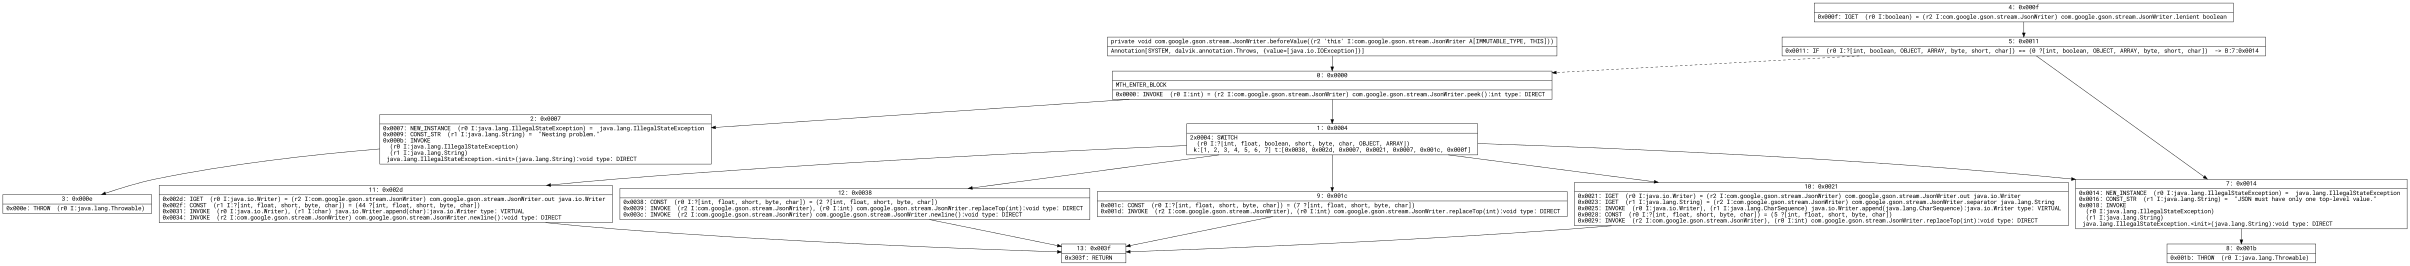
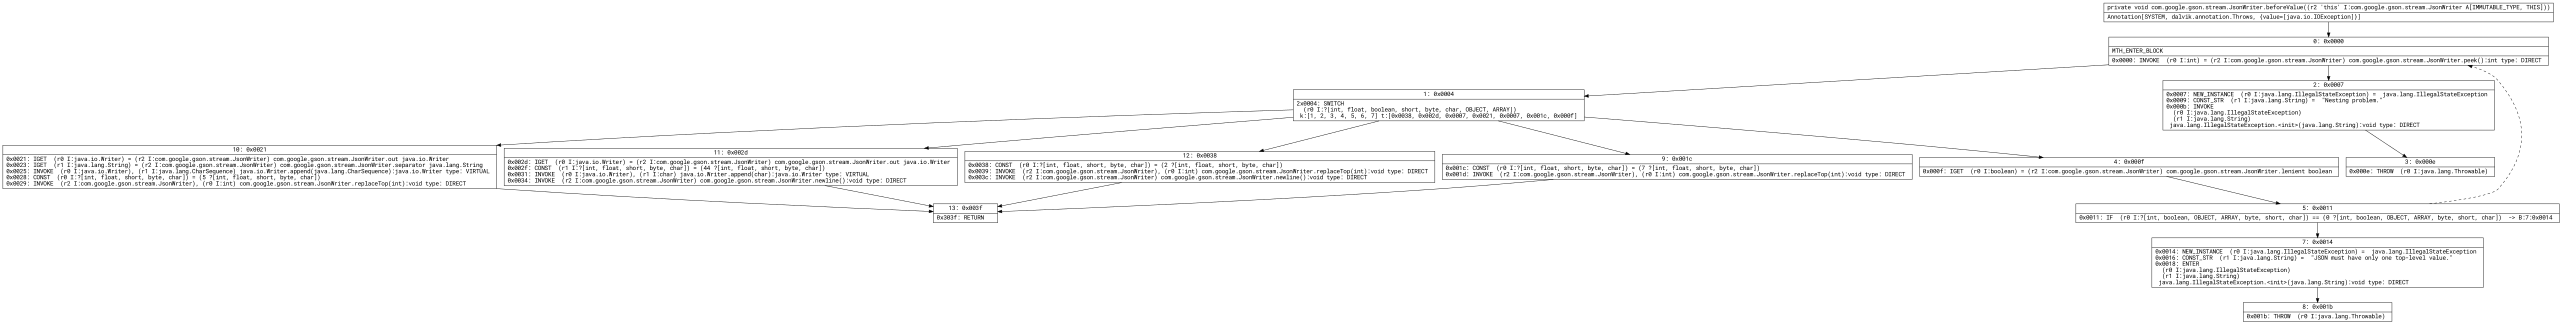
edge "1: 0x0004" -> "7: 0x0014": now "1: 0x0004" -> "4: 0x000f"
node "7: 0x0014": text "0x0018: INVOKE" -> "0x0018: ENTER"
